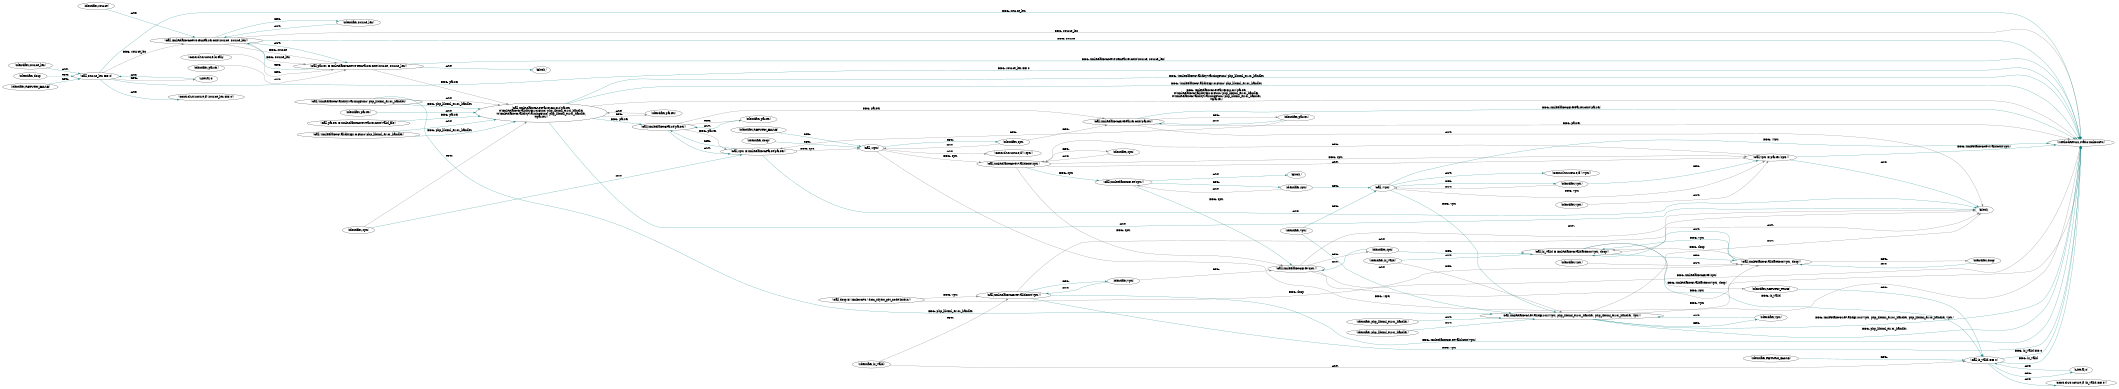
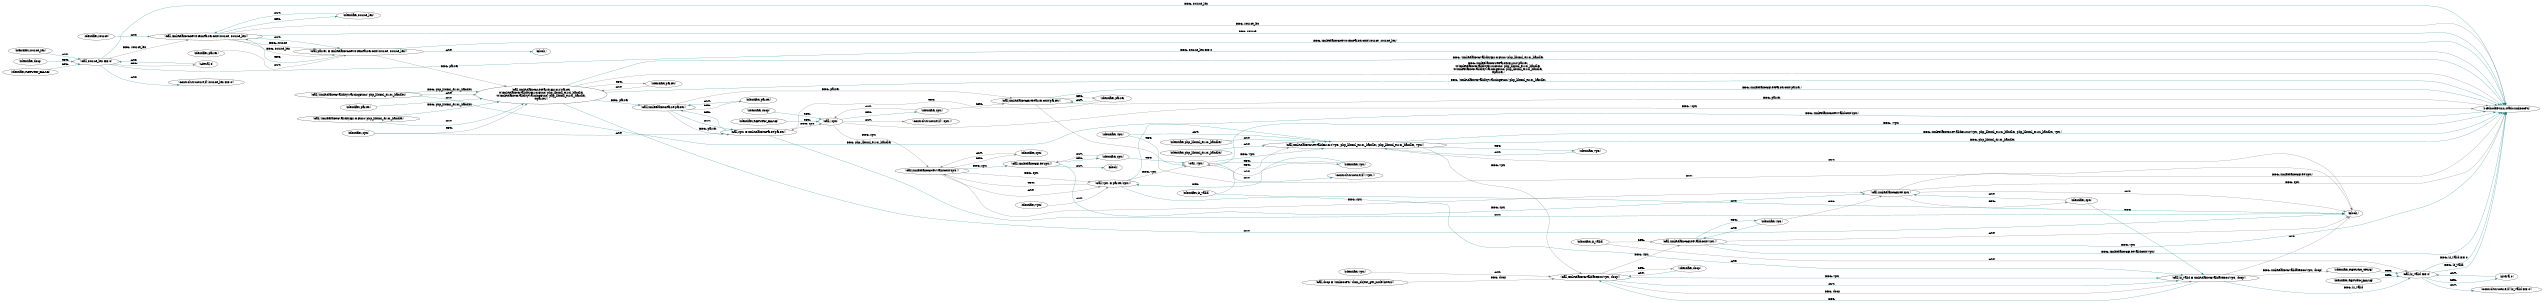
node "(ControlStructure,break;)": removed
node "(Call,parser = xmlRelaxNGNewParserCtxt(valid_file))": removed
edge "(Call,!vptr)" -> "(Call,vptr = parser(sptr))": reversed
edge "(Call,docp = (xmlDocPtr) dom_object_get_node(intern))" -> "(Call,xmlRelaxNGFreeValidCtxt(vptr))": now "(Call,xmlRelaxNGValidateDoc(vptr, docp))" -> "(Call,xmlRelaxNGFreeValidCtxt(vptr))"
